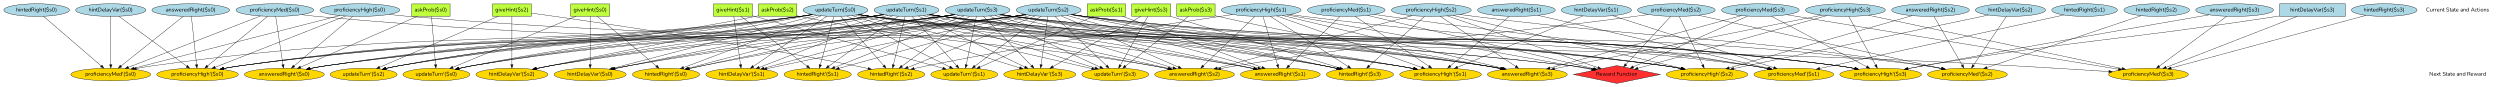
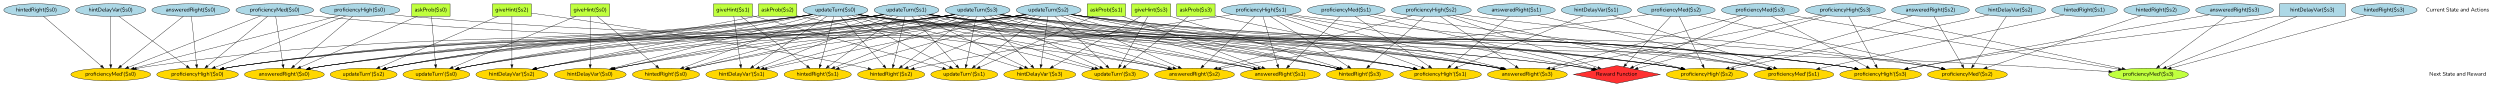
node "proficiencyMed'($s3)": fillcolor gold1 -> olivedrab1
